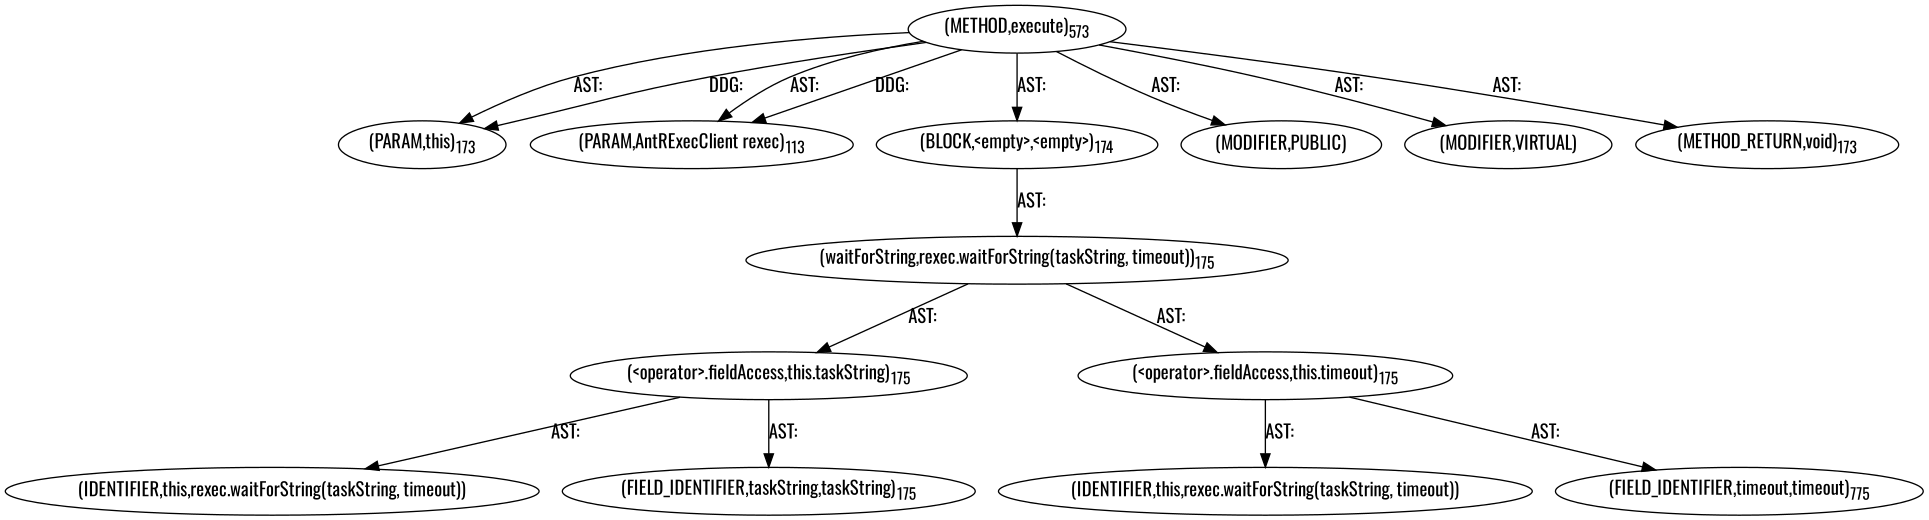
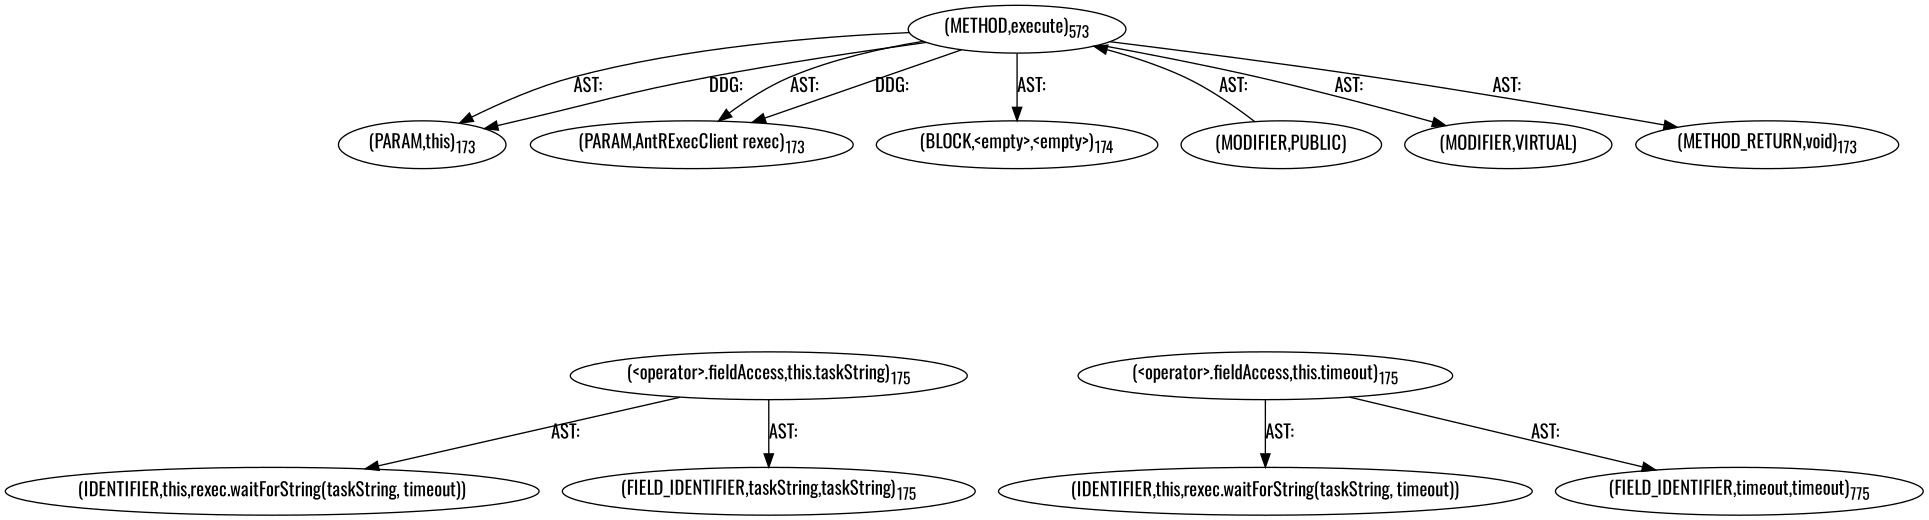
edge "(METHOD,execute)" -> "(MODIFIER,PUBLIC)": reversed
node "(PARAM,AntRExecClient rexec)": text "113" -> "173"
node "(waitForString,rexec.waitForString(taskString, timeout))": removed
